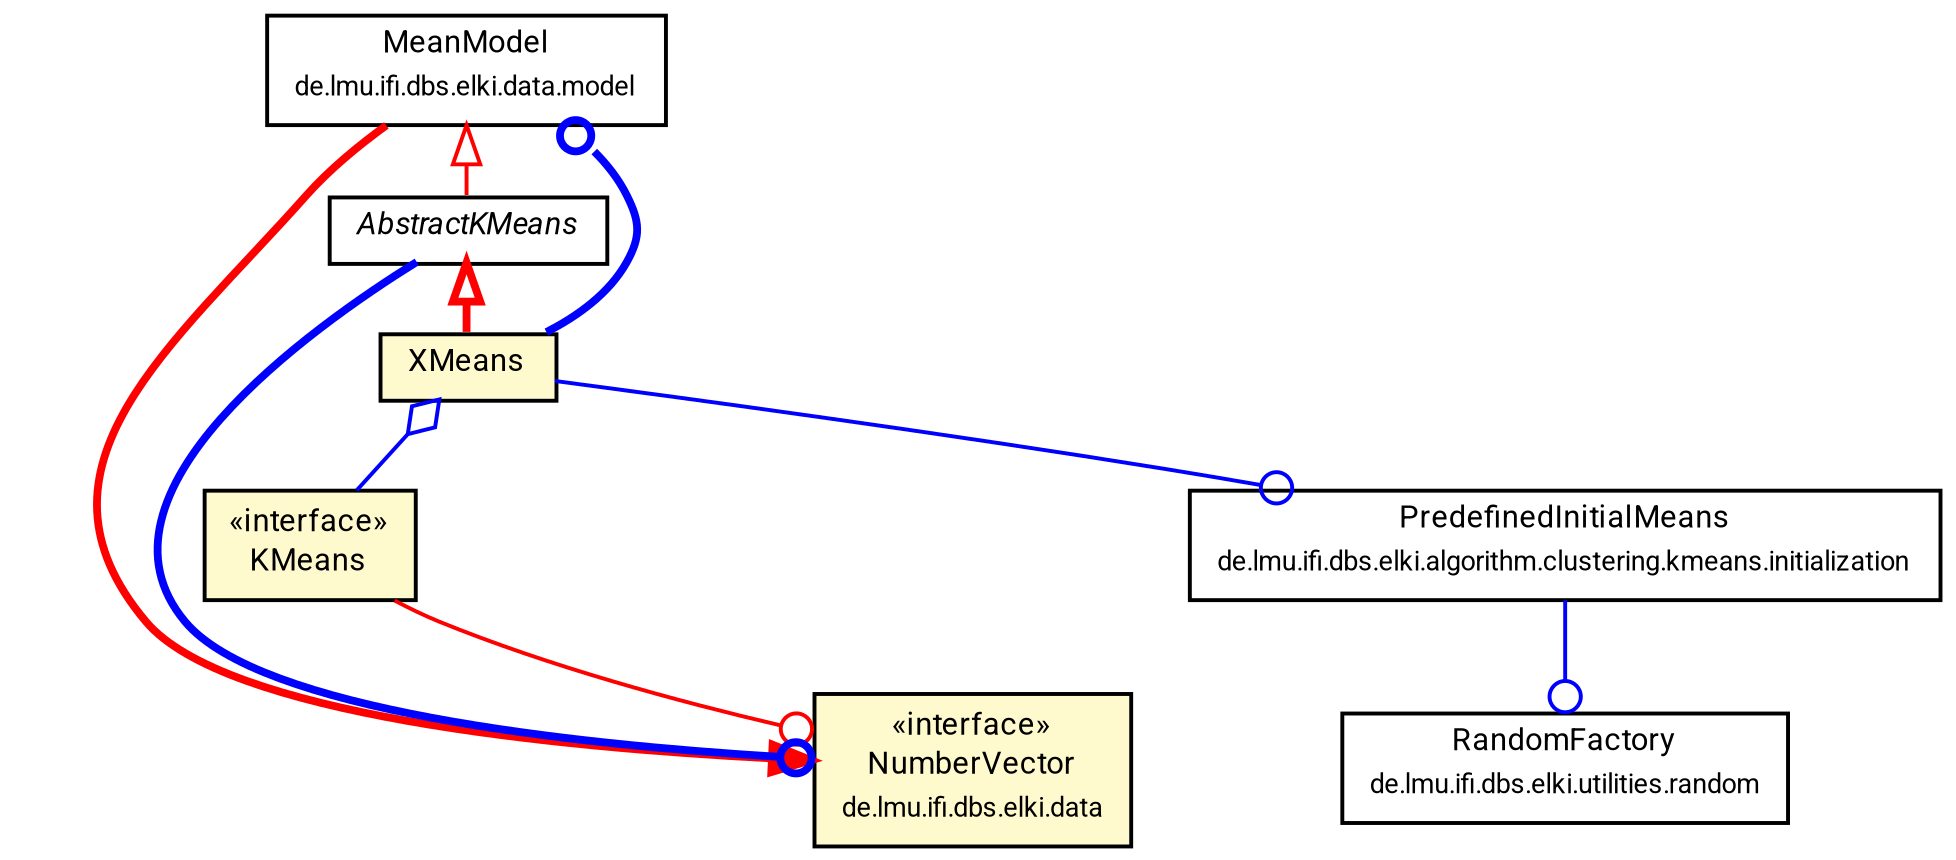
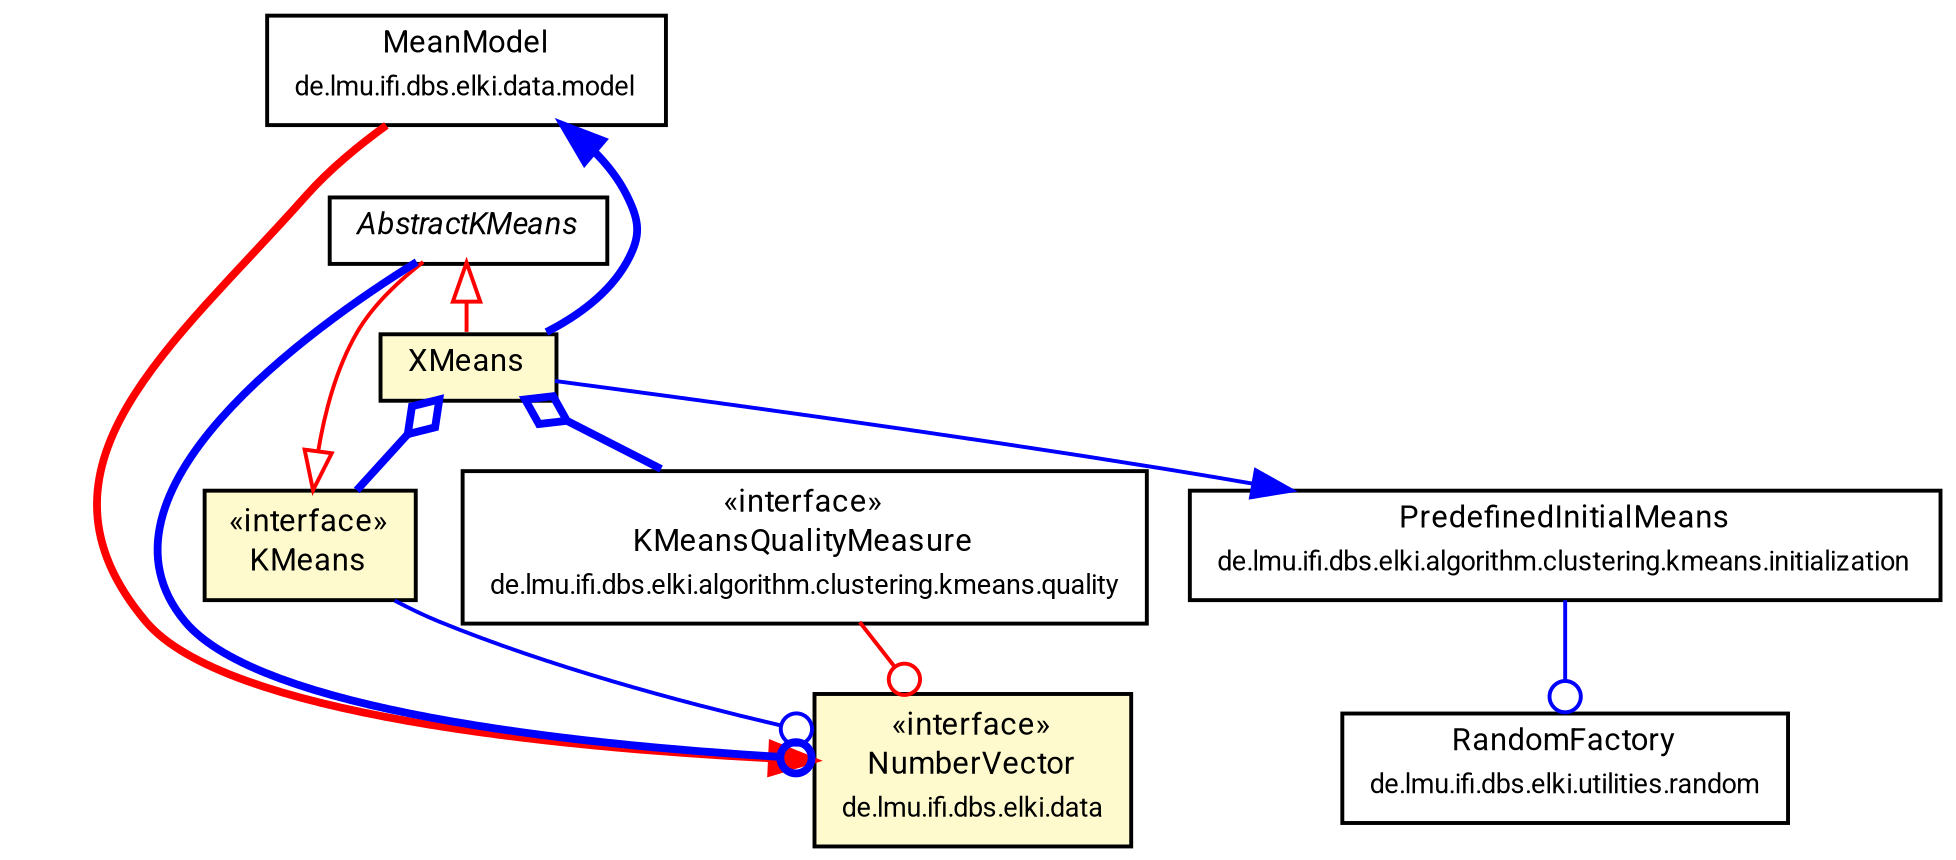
edge "AbstractKMeans" -> "MeanModel": now "AbstractKMeans" -> "KMeans"
edge "XMeans" -> "MeanModel": arrowhead odot -> normal
edge "XMeans" -> "AbstractKMeans": style bold -> solid
edge "XMeans" -> "PredefinedInitialMeans": arrowhead odot -> normal
edge "KMeans" -> "XMeans": style solid -> bold
node "KMeansQualityMeasure": added
edge "KMeans" -> "NumberVector": color red -> blue
